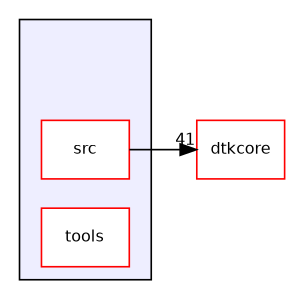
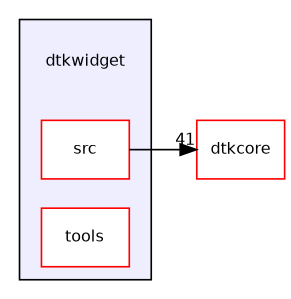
node "dtkwidget": added
